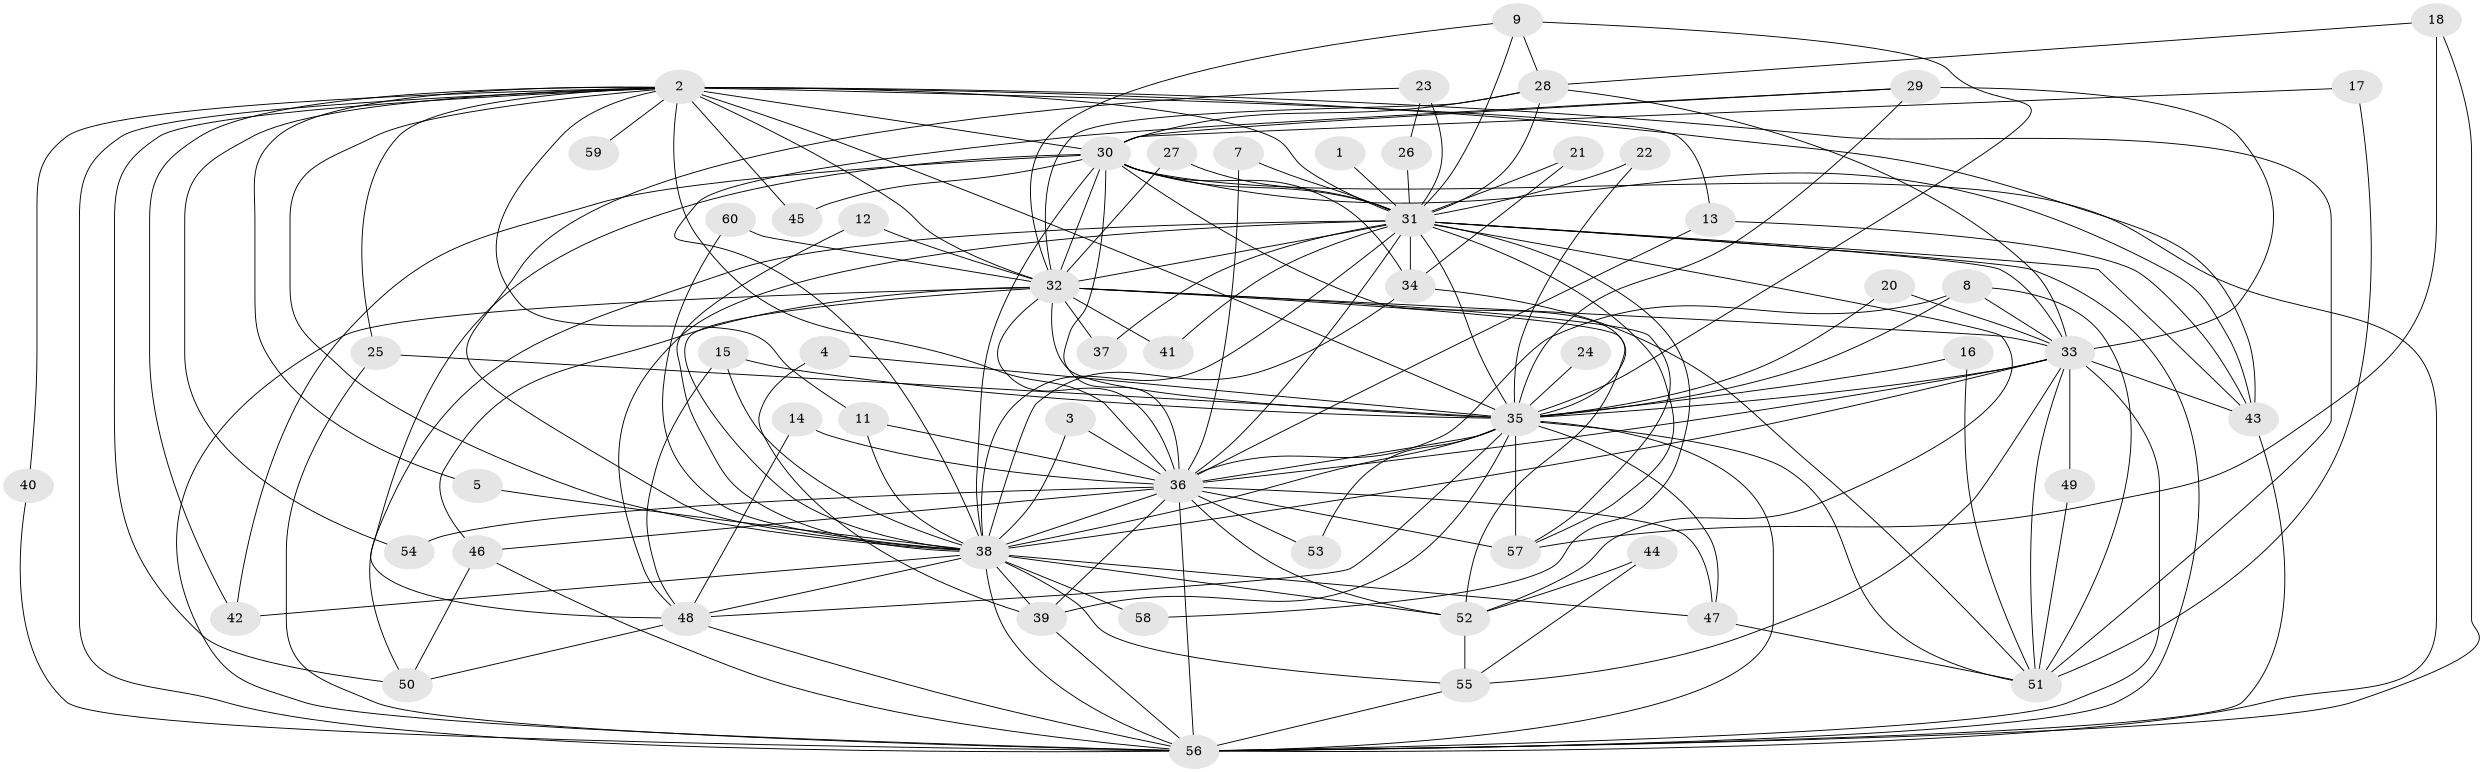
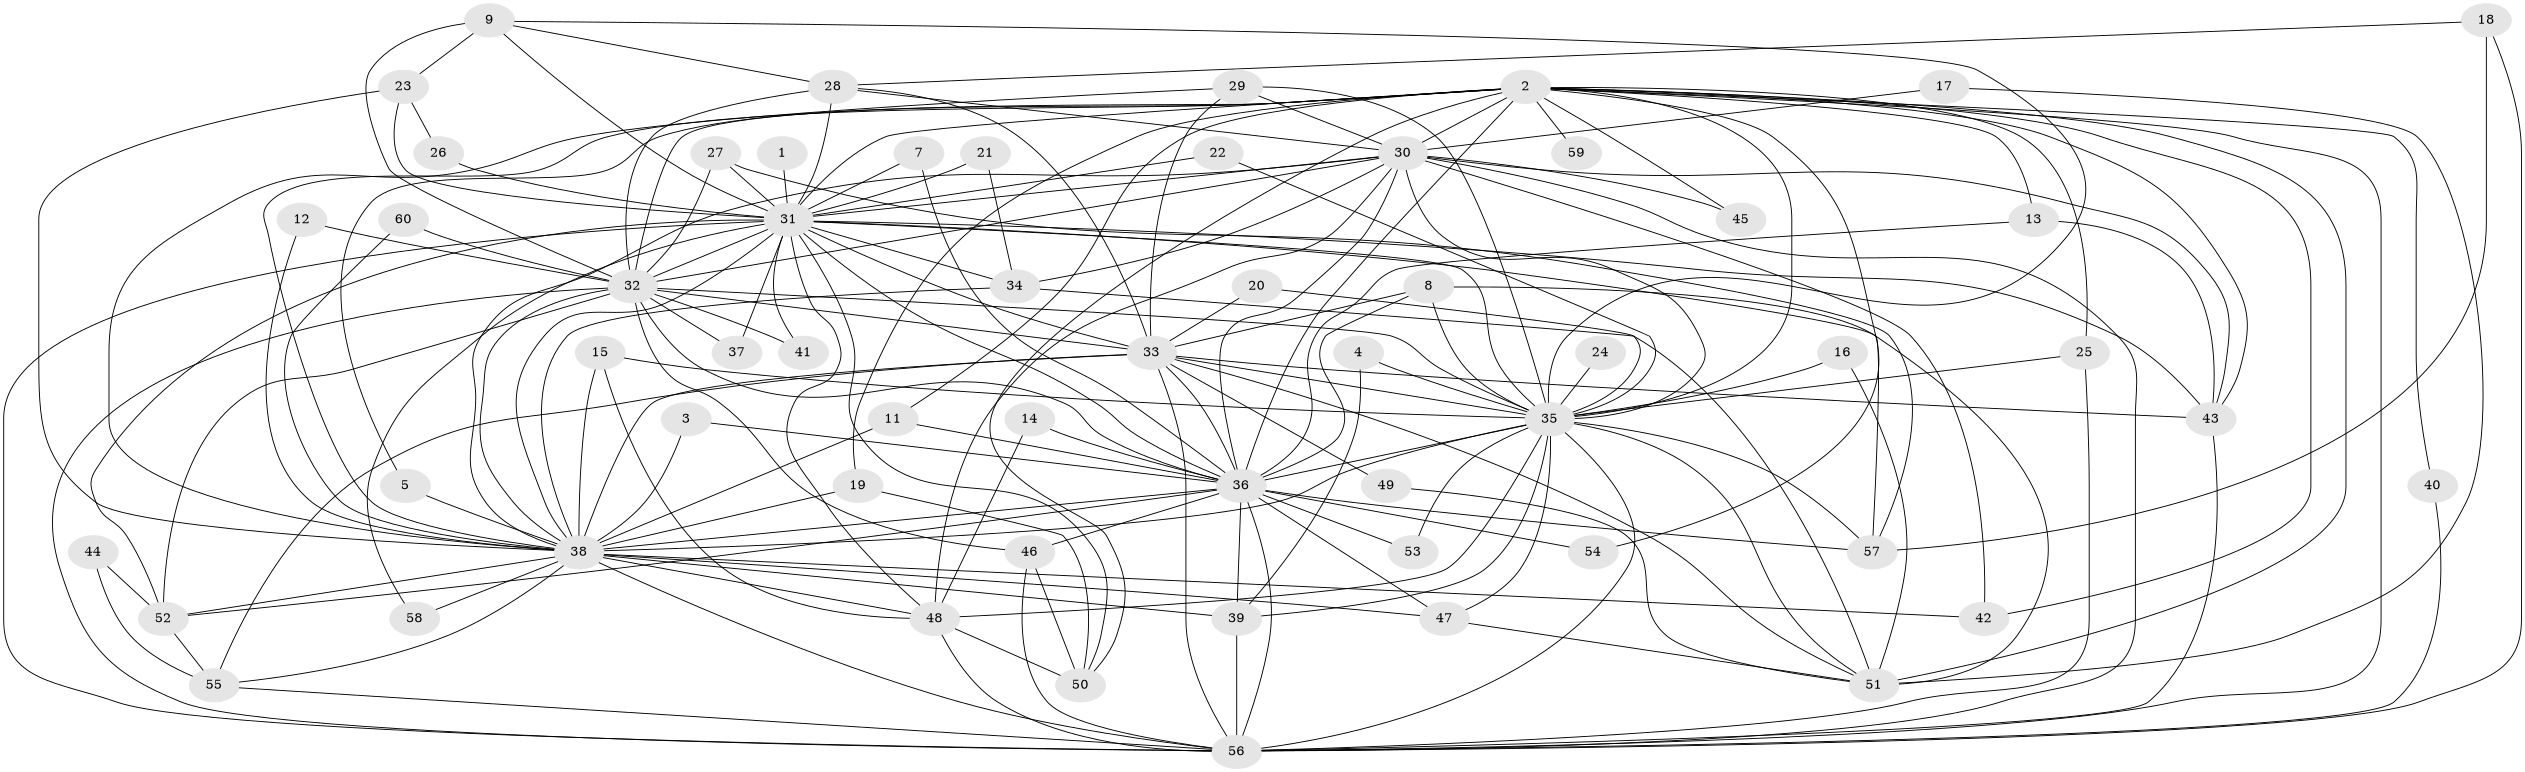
edge "9" -- "23": added
edge "32" -- "57": now "27" -- "57"
node "19": added
